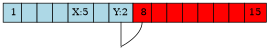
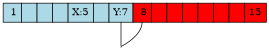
node "1": text "Y:2" -> "Y:7"
